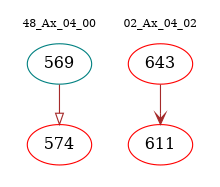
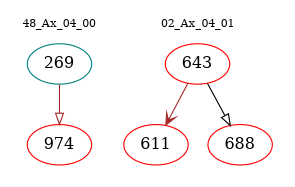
cluster "02_Ax_04_02": label "02_Ax_04_02" -> "02_Ax_04_01"
node "569": label "569" -> "269"
node "574": label "574" -> "974"
node "688": added
